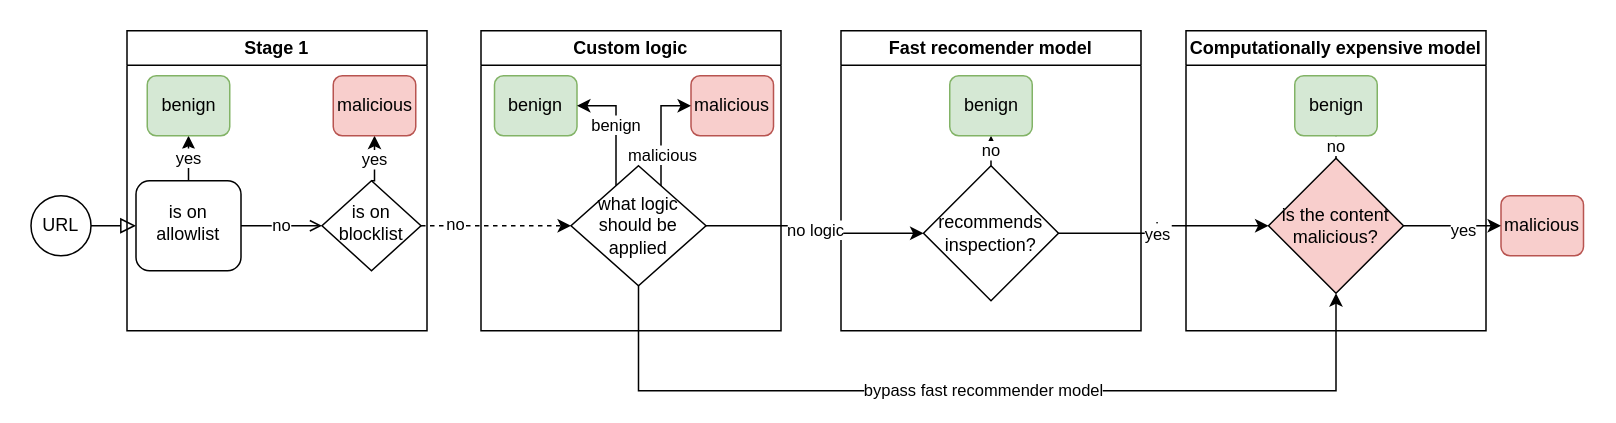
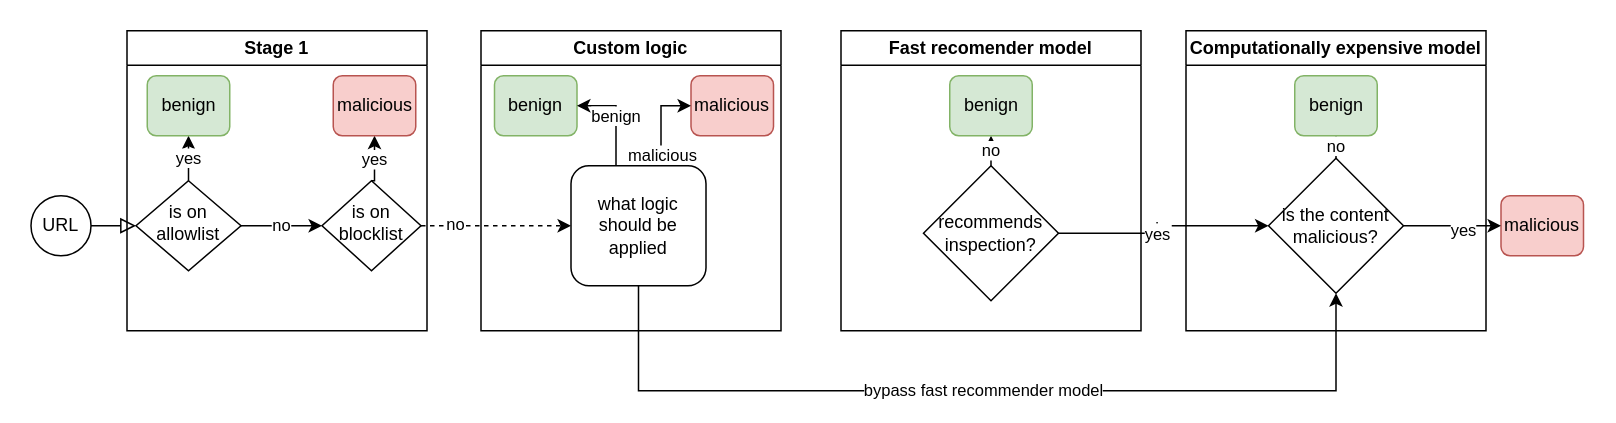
node "is on allowlist": shape rounded rectangle -> diamond
edge "is on allowlist" -> "is on blocklist": arrowhead open -> classic
node "what logic should be applied": shape diamond -> rounded rectangle
edge "what logic should be applied" -> "recommends inspection?": removed, label "no logic"
node "is the content malicious?": fillcolor #f8cecc -> #ffffff
